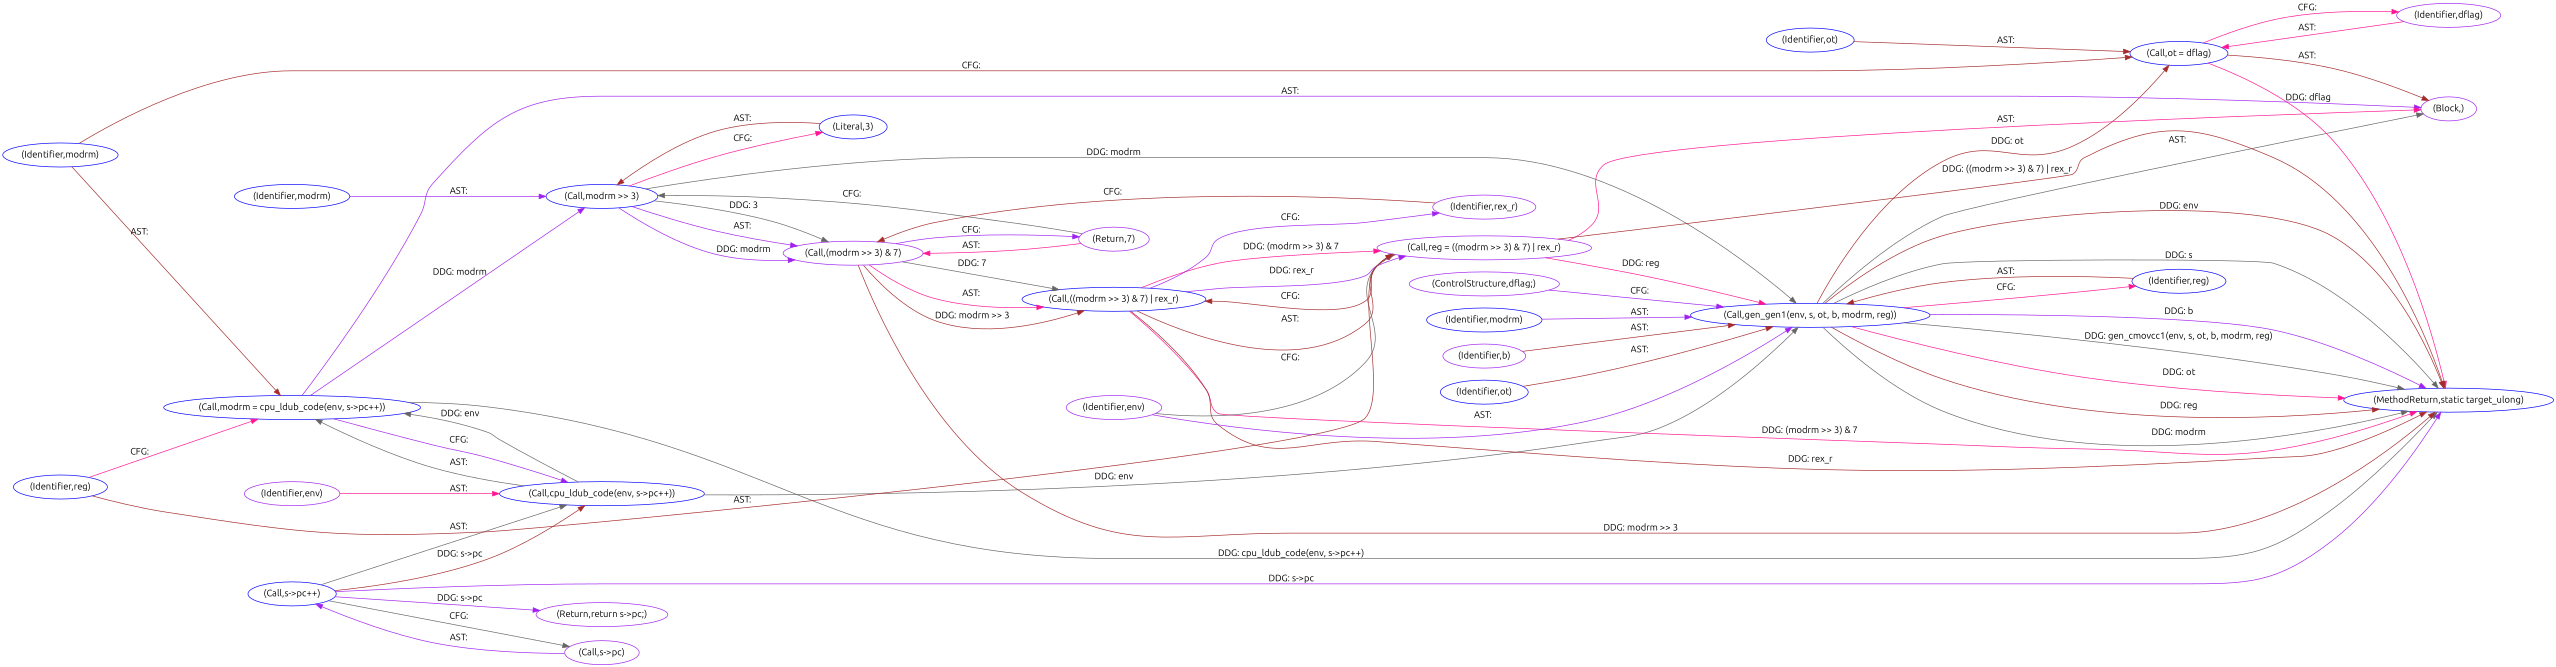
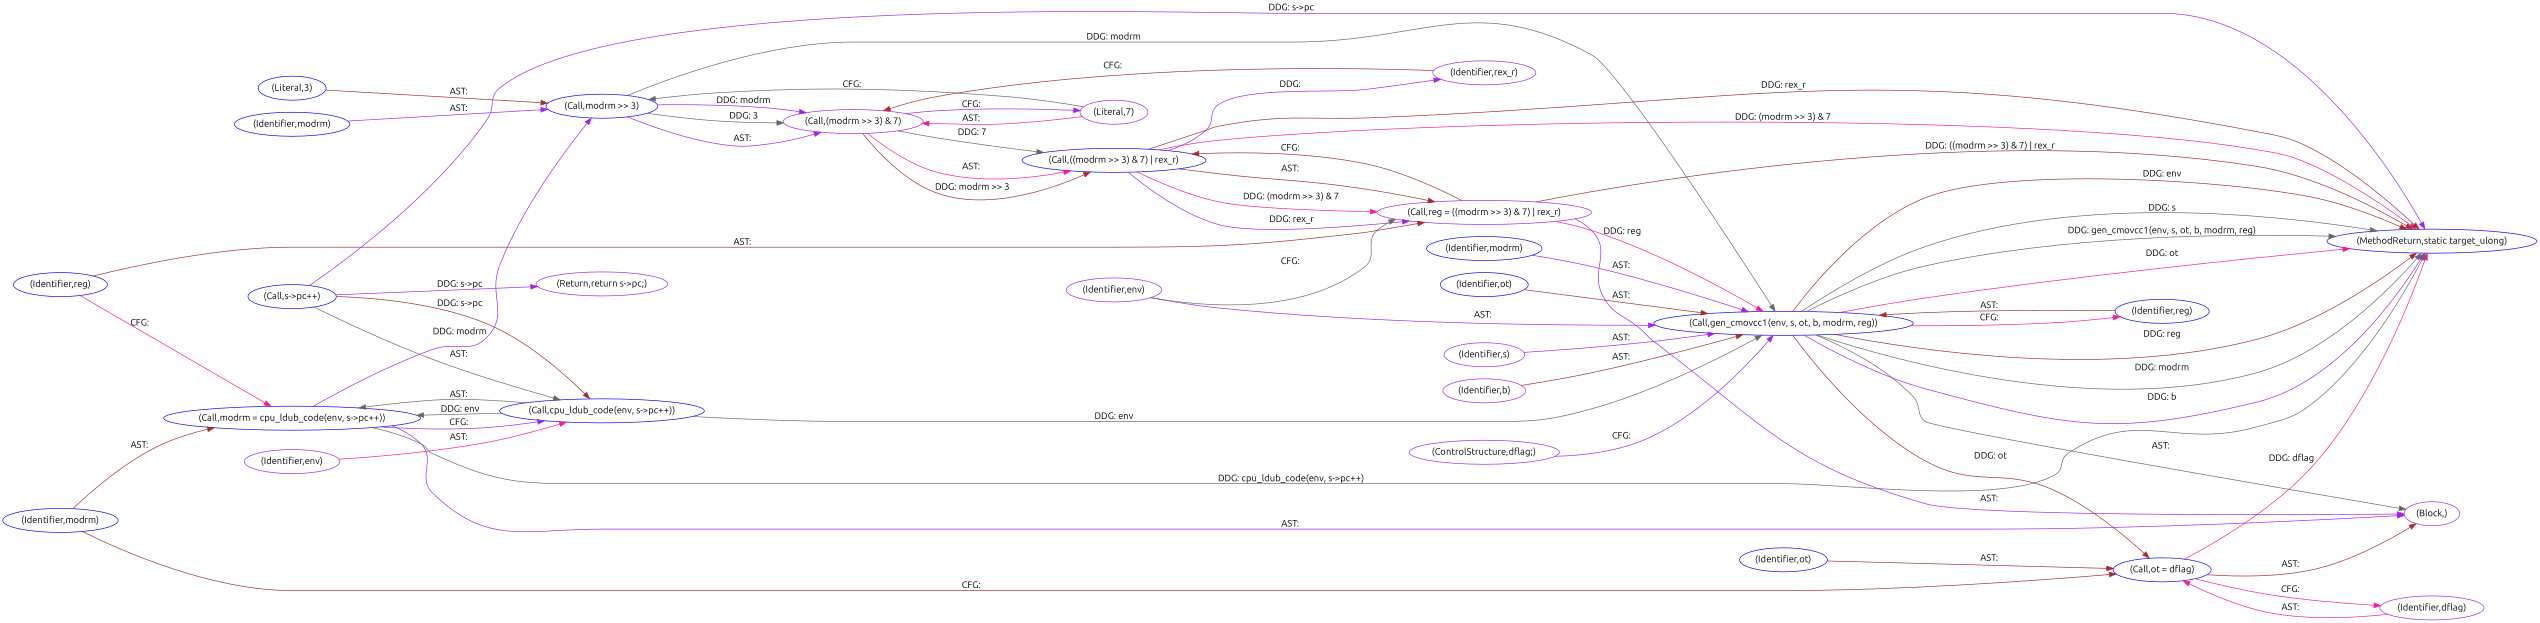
edge "(Call,reg = ((modrm >> 3) & 7) | rex_r)" -> "(Block,)": color deeppink -> purple
edge "(Call,modrm >> 3)" -> "(Literal,3)": removed, label "CFG:"
edge "(Call,((modrm >> 3) & 7) | rex_r)" -> "(Identifier,rex_r)": label "CFG: " -> "DDG: "
node "(Return,7)": label "(Return,7)" -> "(Literal,7)"
node "(Call,gen_gen1(env, s, ot, b, modrm, reg))": label "(Call,gen_gen1(env, s, ot, b, modrm, reg))" -> "(Call,gen_cmovcc1(env, s, ot, b, modrm, reg))"
node "(Identifier,s)": added
edge "(Call,(modrm >> 3) & 7)" -> "(MethodReturn,static target_ulong)": removed, label "DDG: modrm >> 3"
node "(Call,s->pc)": removed
